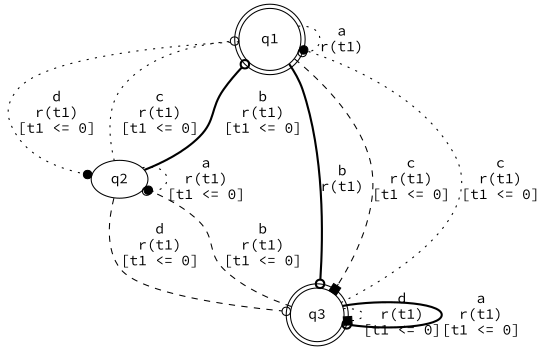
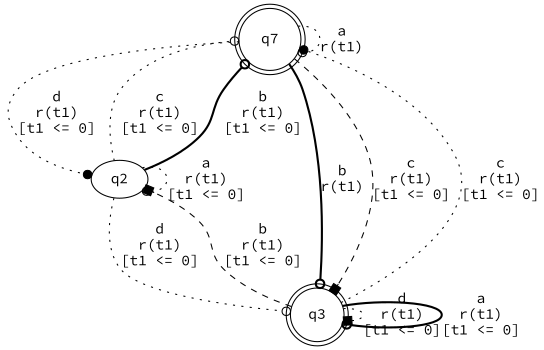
node "q1": label "q1" -> "q7"
edge "q3" -> "q2": arrowhead dot -> box
edge "q2" -> "q3": style dashed -> dotted
